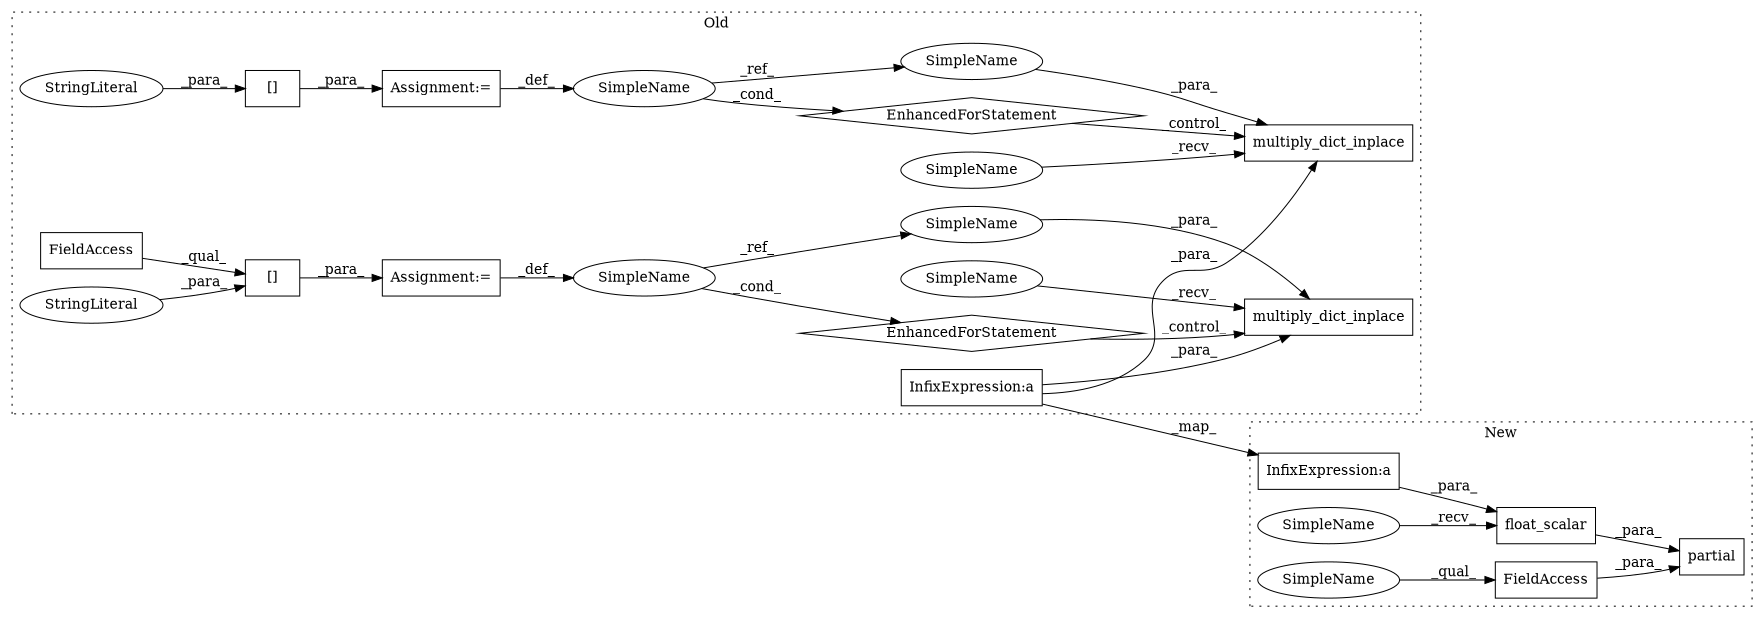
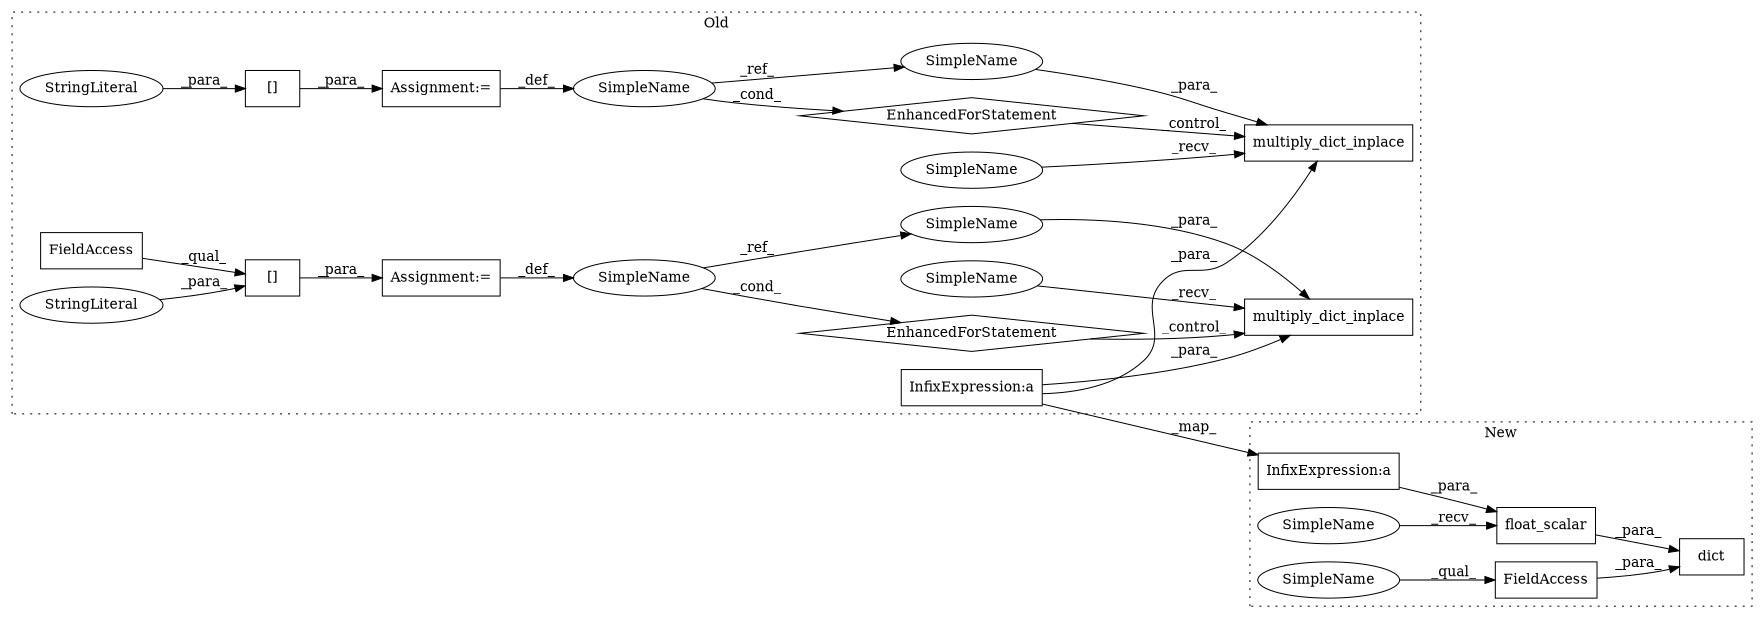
node "partial": label "partial" -> "dict"
